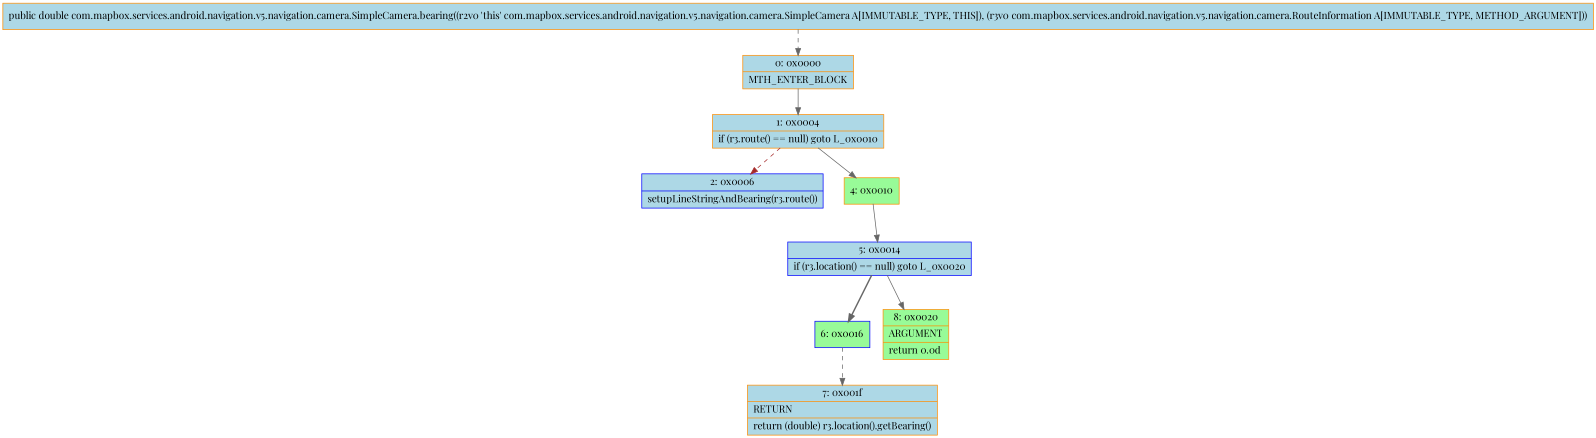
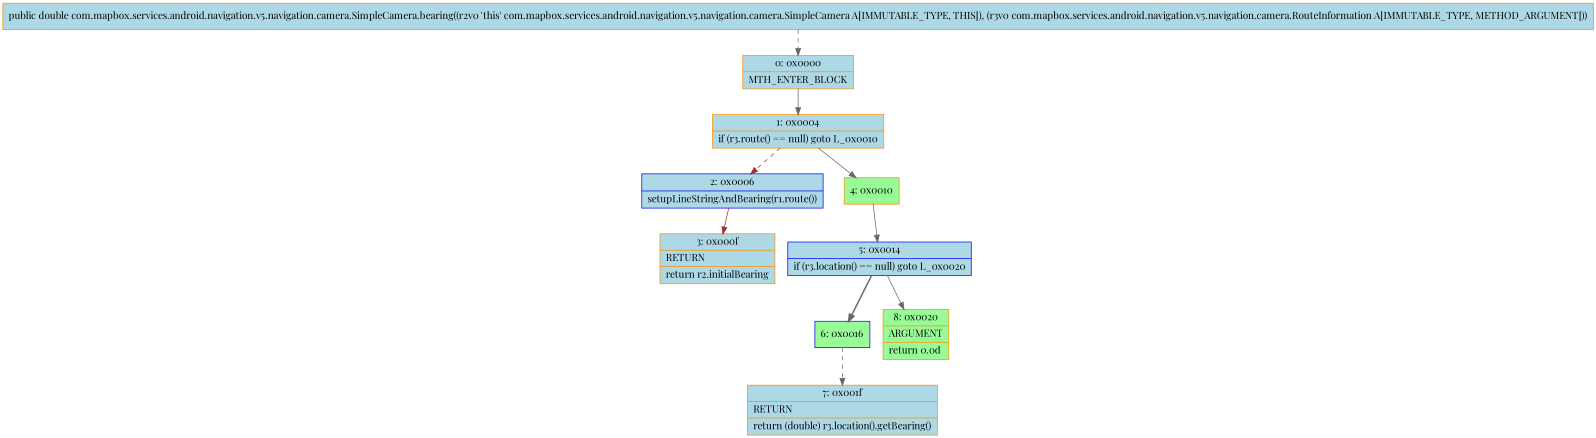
node "2: 0x0006": text "setupLineStringAndBearing(r3.route())" -> "setupLineStringAndBearing(r1.route())"
node "3: 0x000f": added
